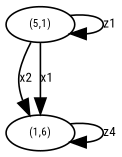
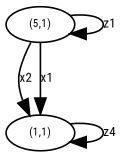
node "(1,6)": label "(1,6)" -> "(1,1)"
